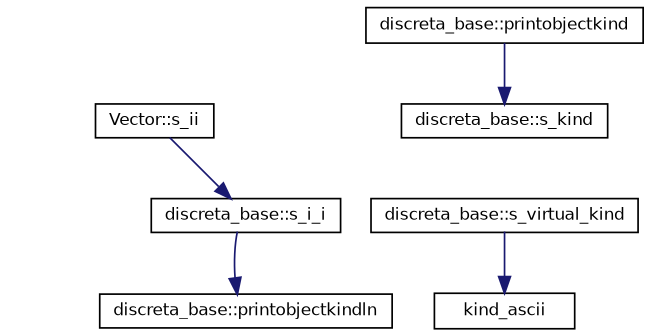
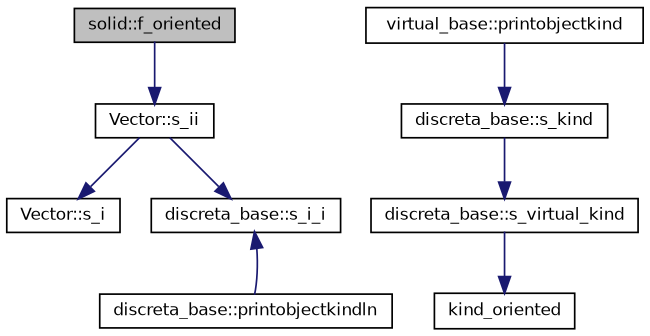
node "solid::f_oriented": added
node "discreta_base::printobjectkind": label "discreta_base::printobjectkind" -> "virtual_base::printobjectkind"
edge "discreta_base::s_kind" -> "discreta_base::s_virtual_kind": added
node "Vector::s_i": added
edge "discreta_base::s_i_i" -> "discreta_base::printobjectkindln": reversed
node "kind_ascii": label "kind_ascii" -> "kind_oriented"
